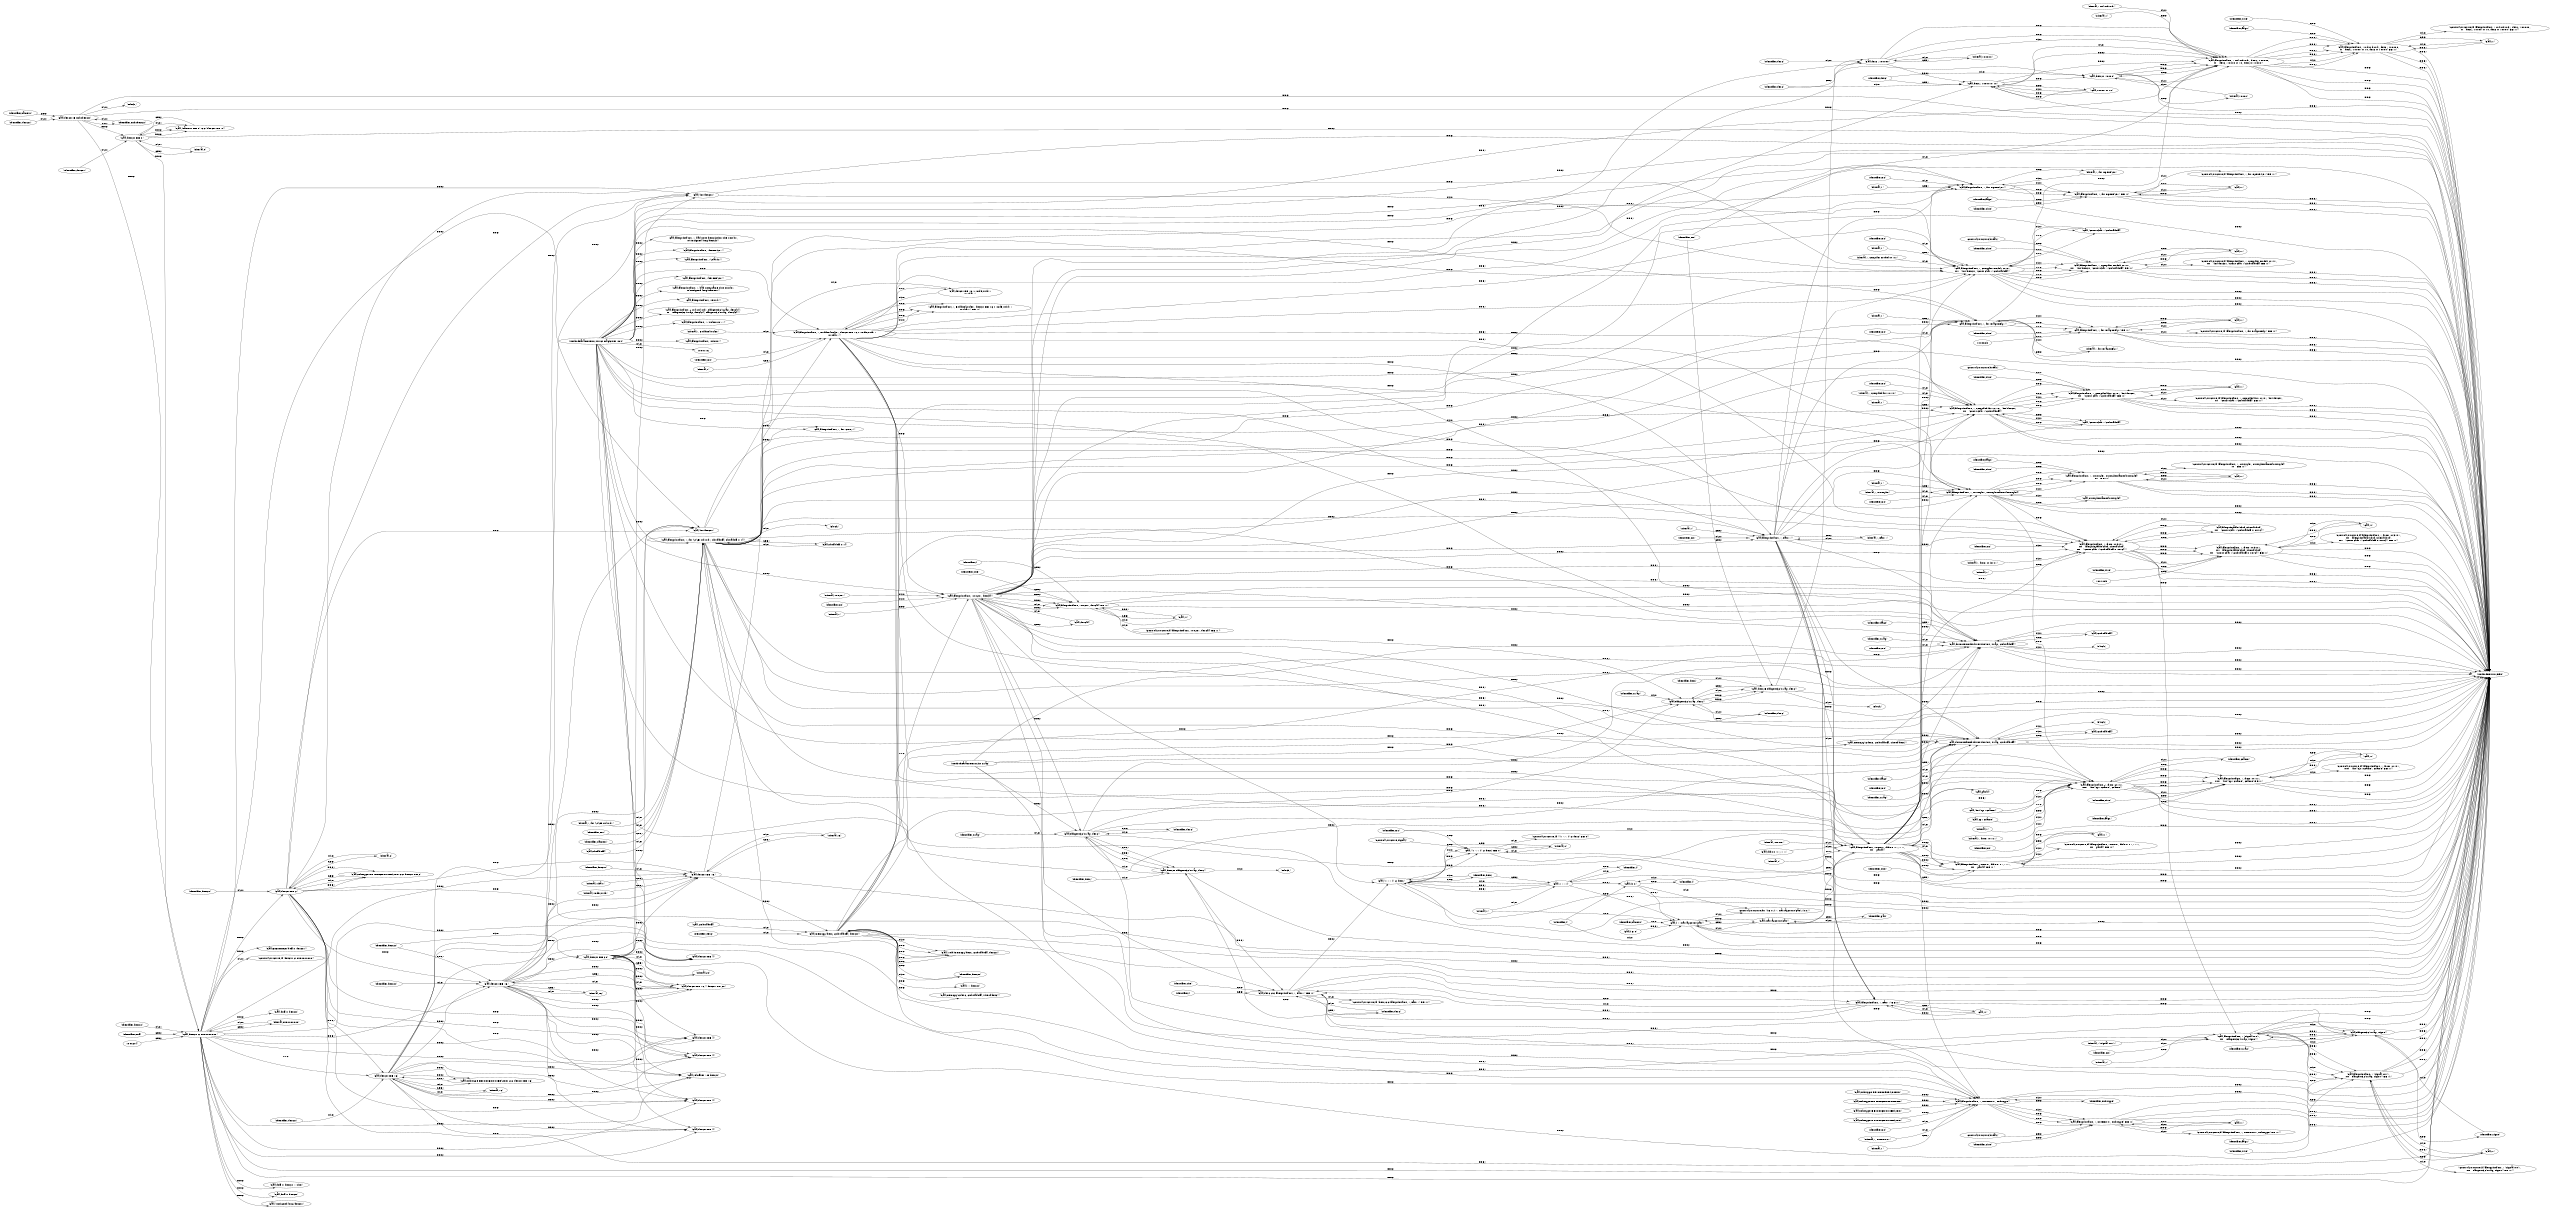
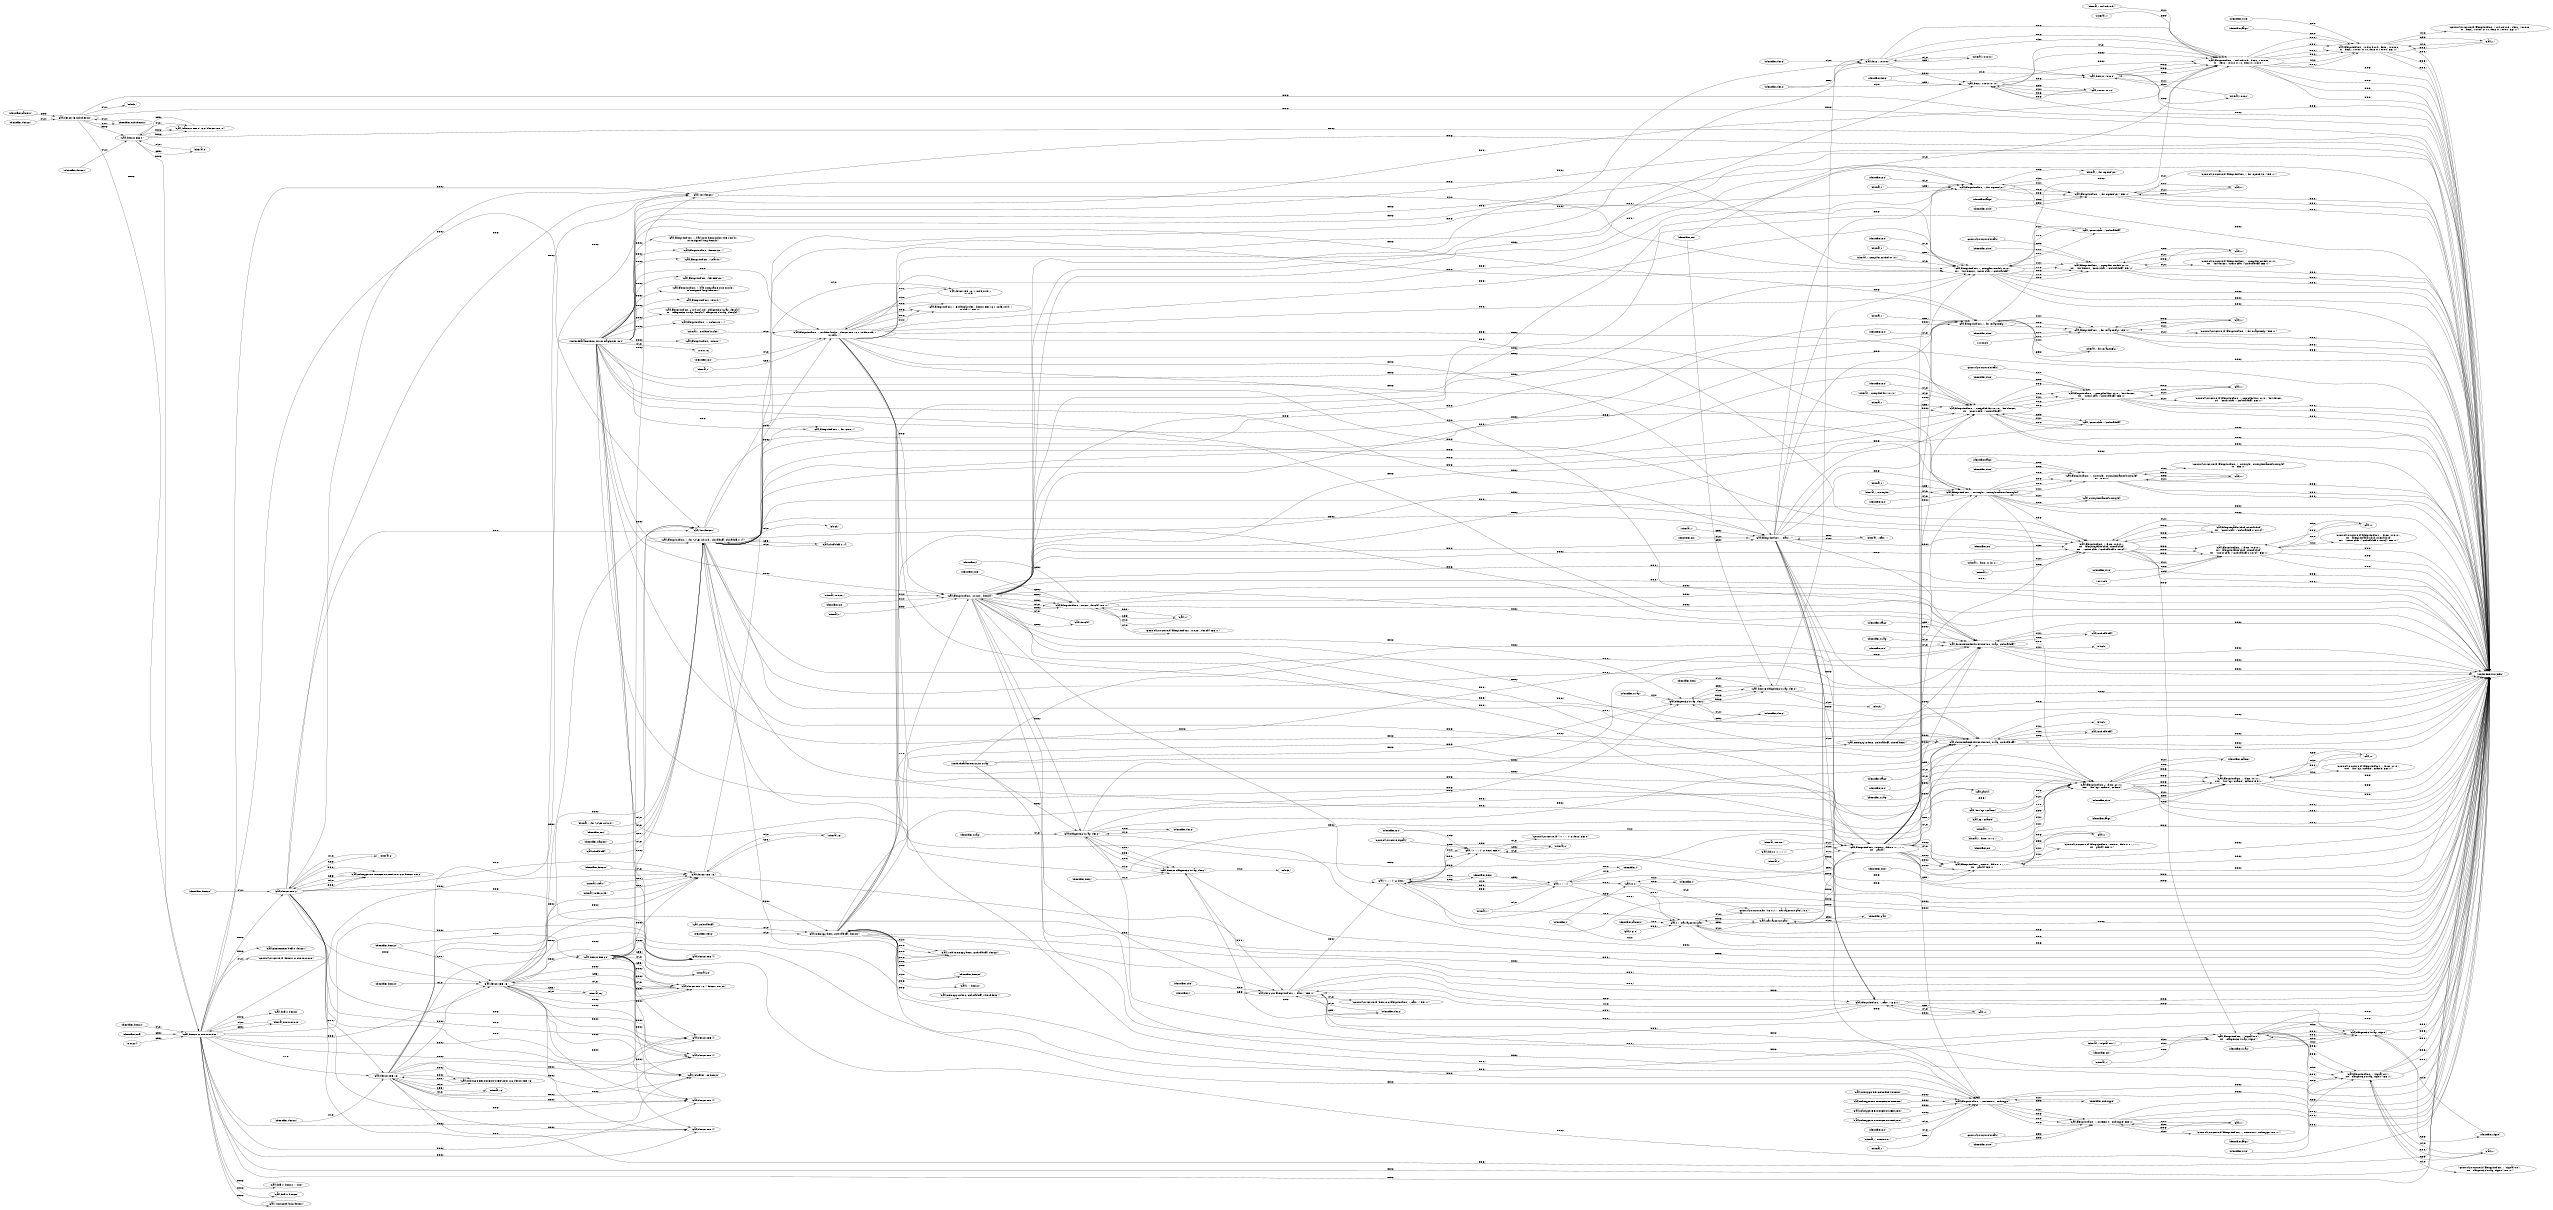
edge "(Call,descsz == 20)" -> "(Literal,20)": label "DDG: " -> "CFG: "
